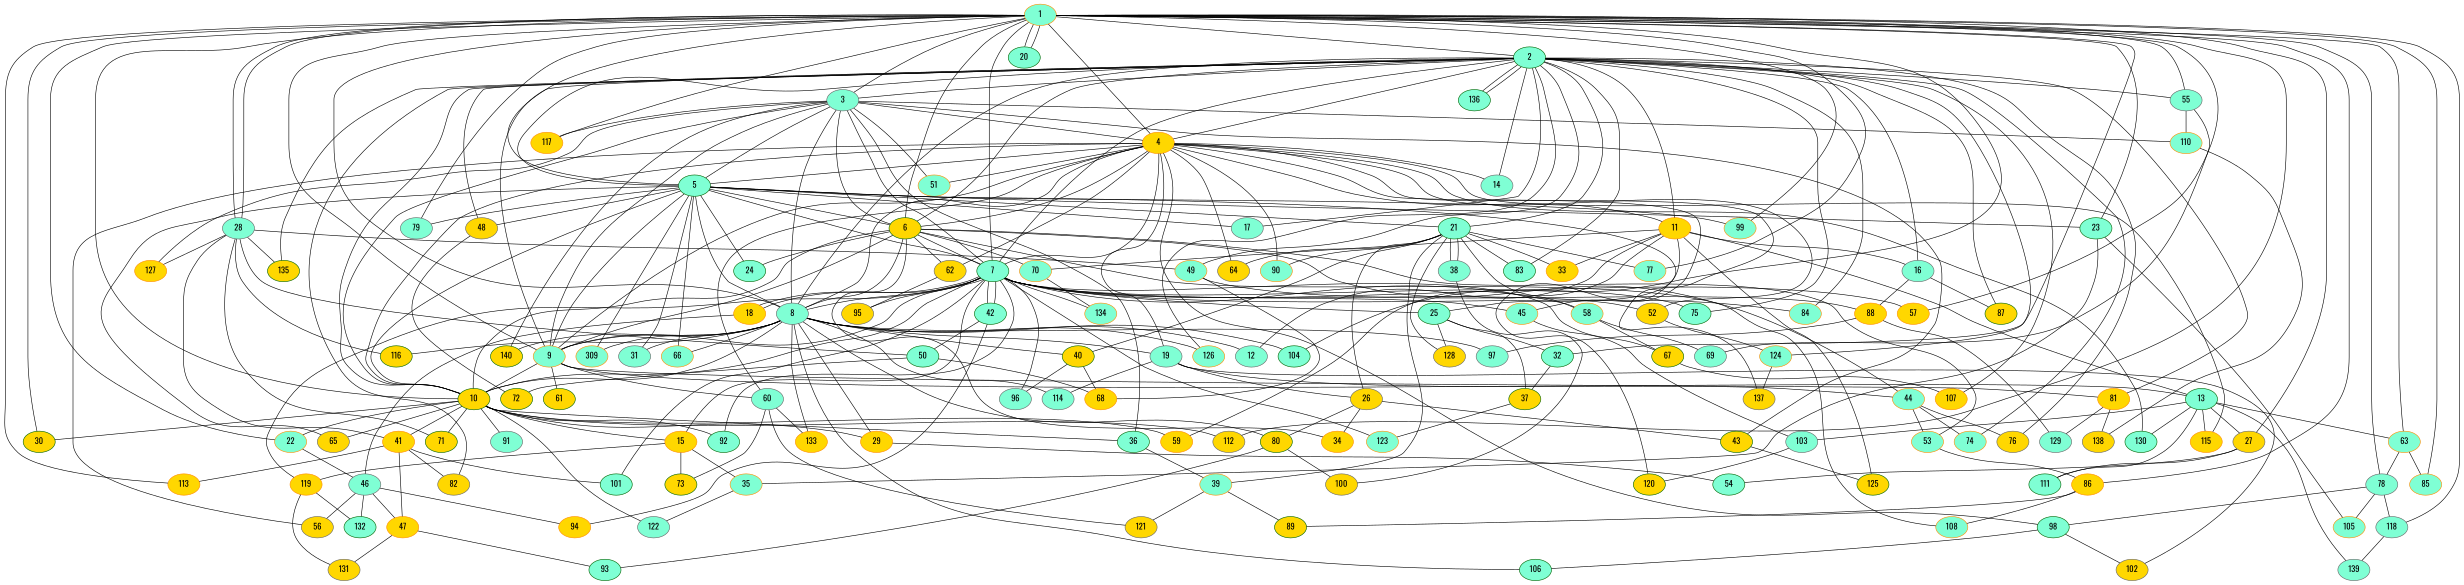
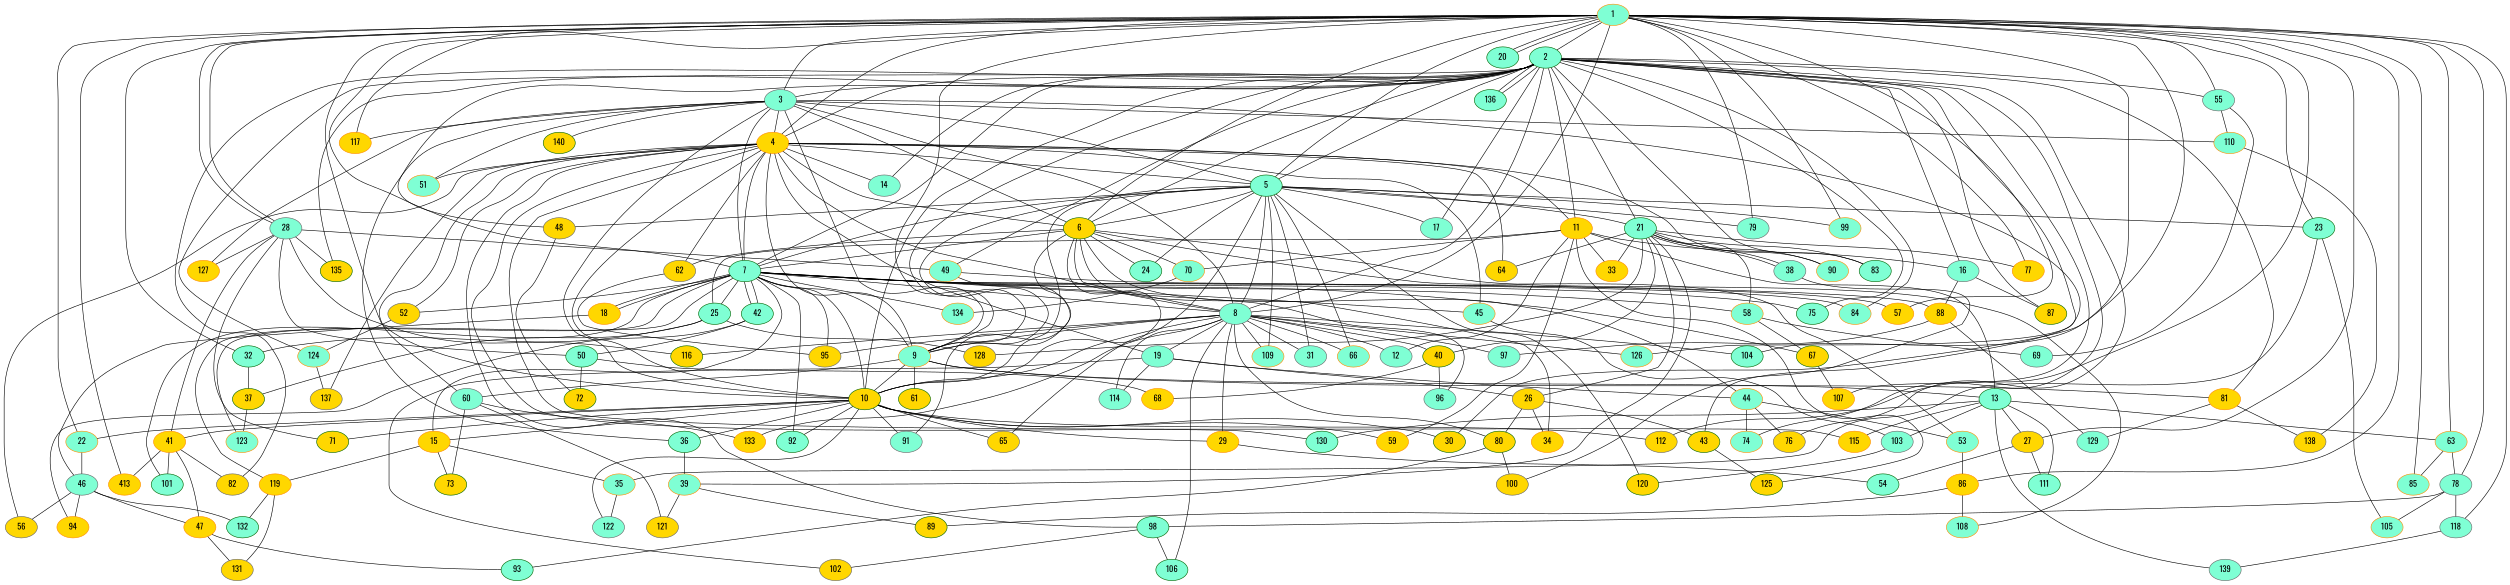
node "77": fillcolor aquamarine -> gold
edge "8" -- "140": now "8" -- "95"
node "309": label "309" -> "109"
edge "49" -- "68": now "49" -- "91"
node "113": label "113" -> "413"
